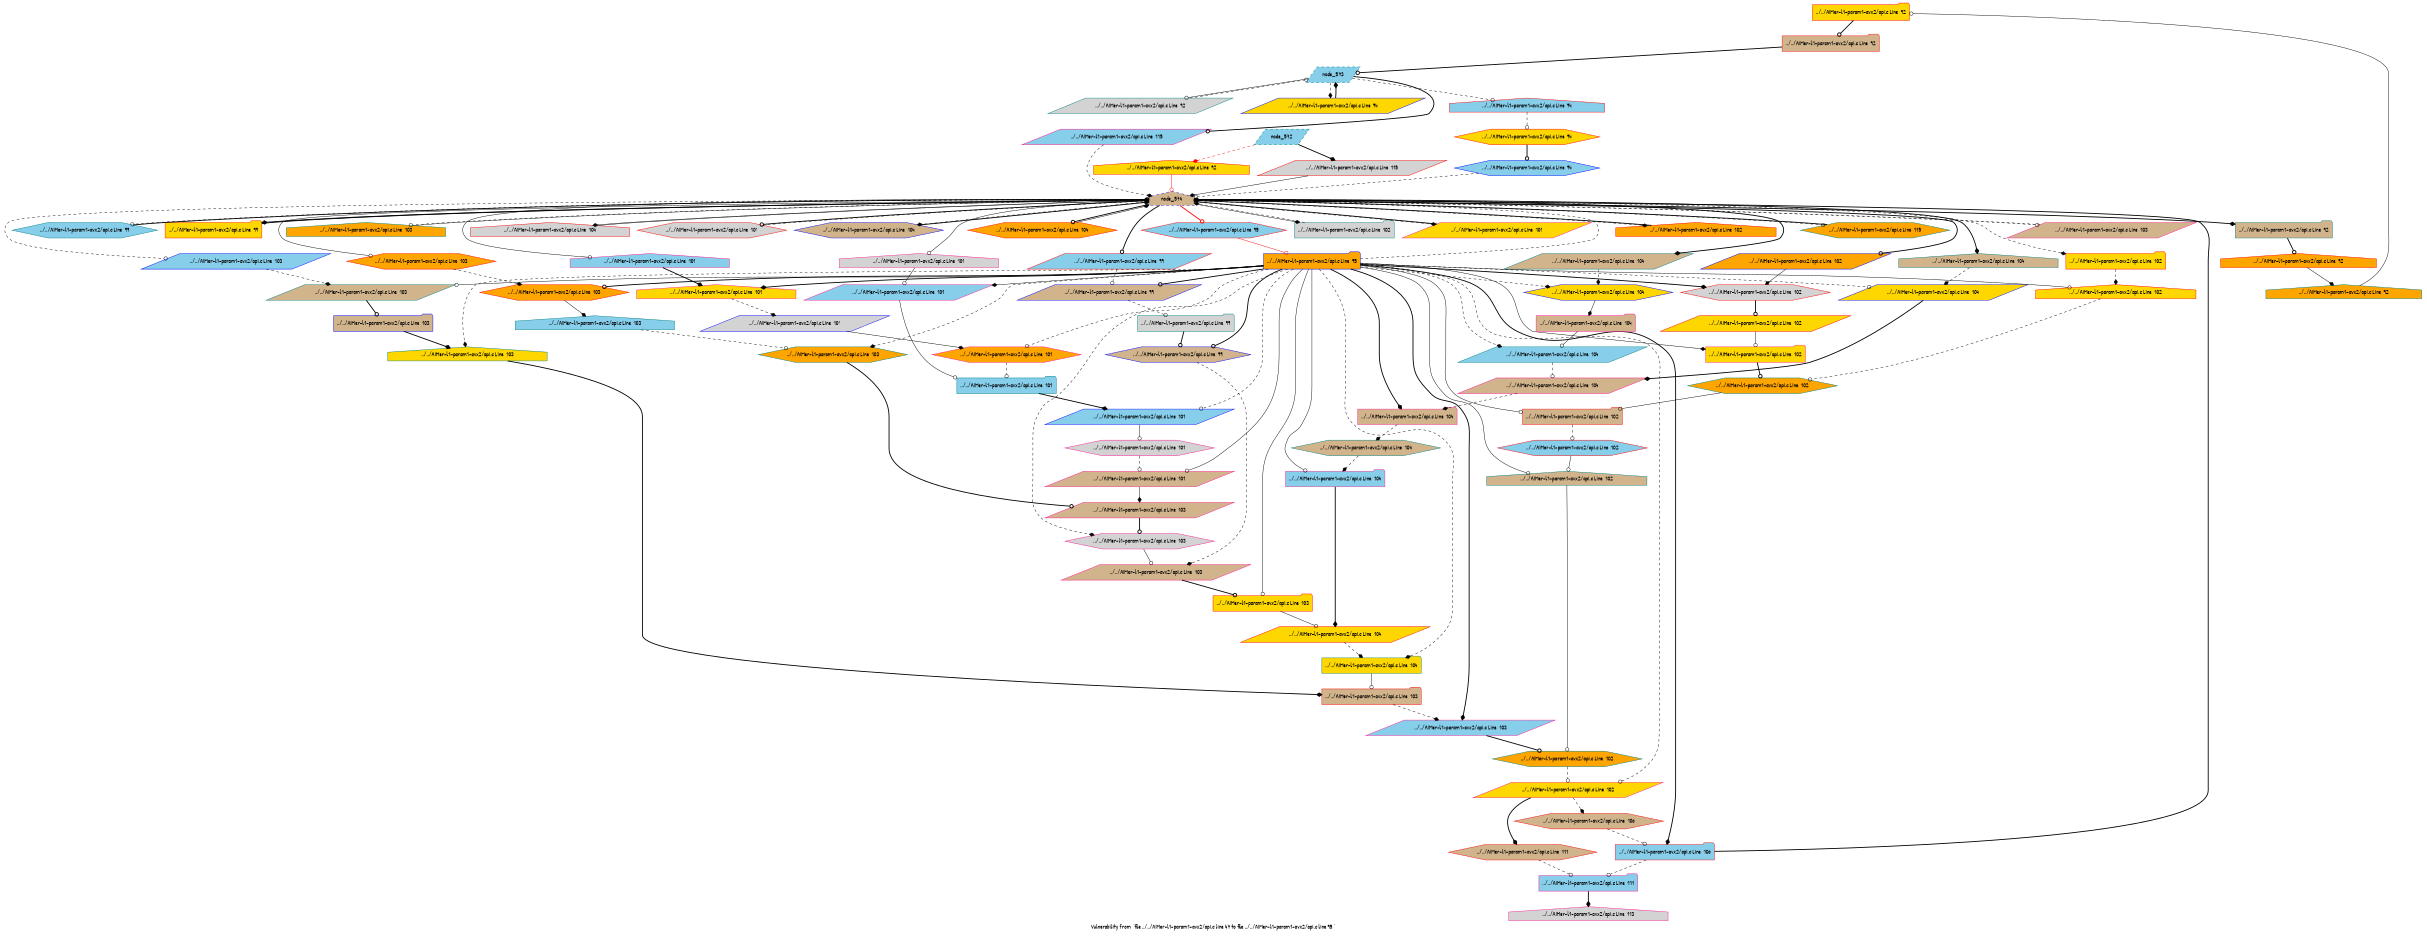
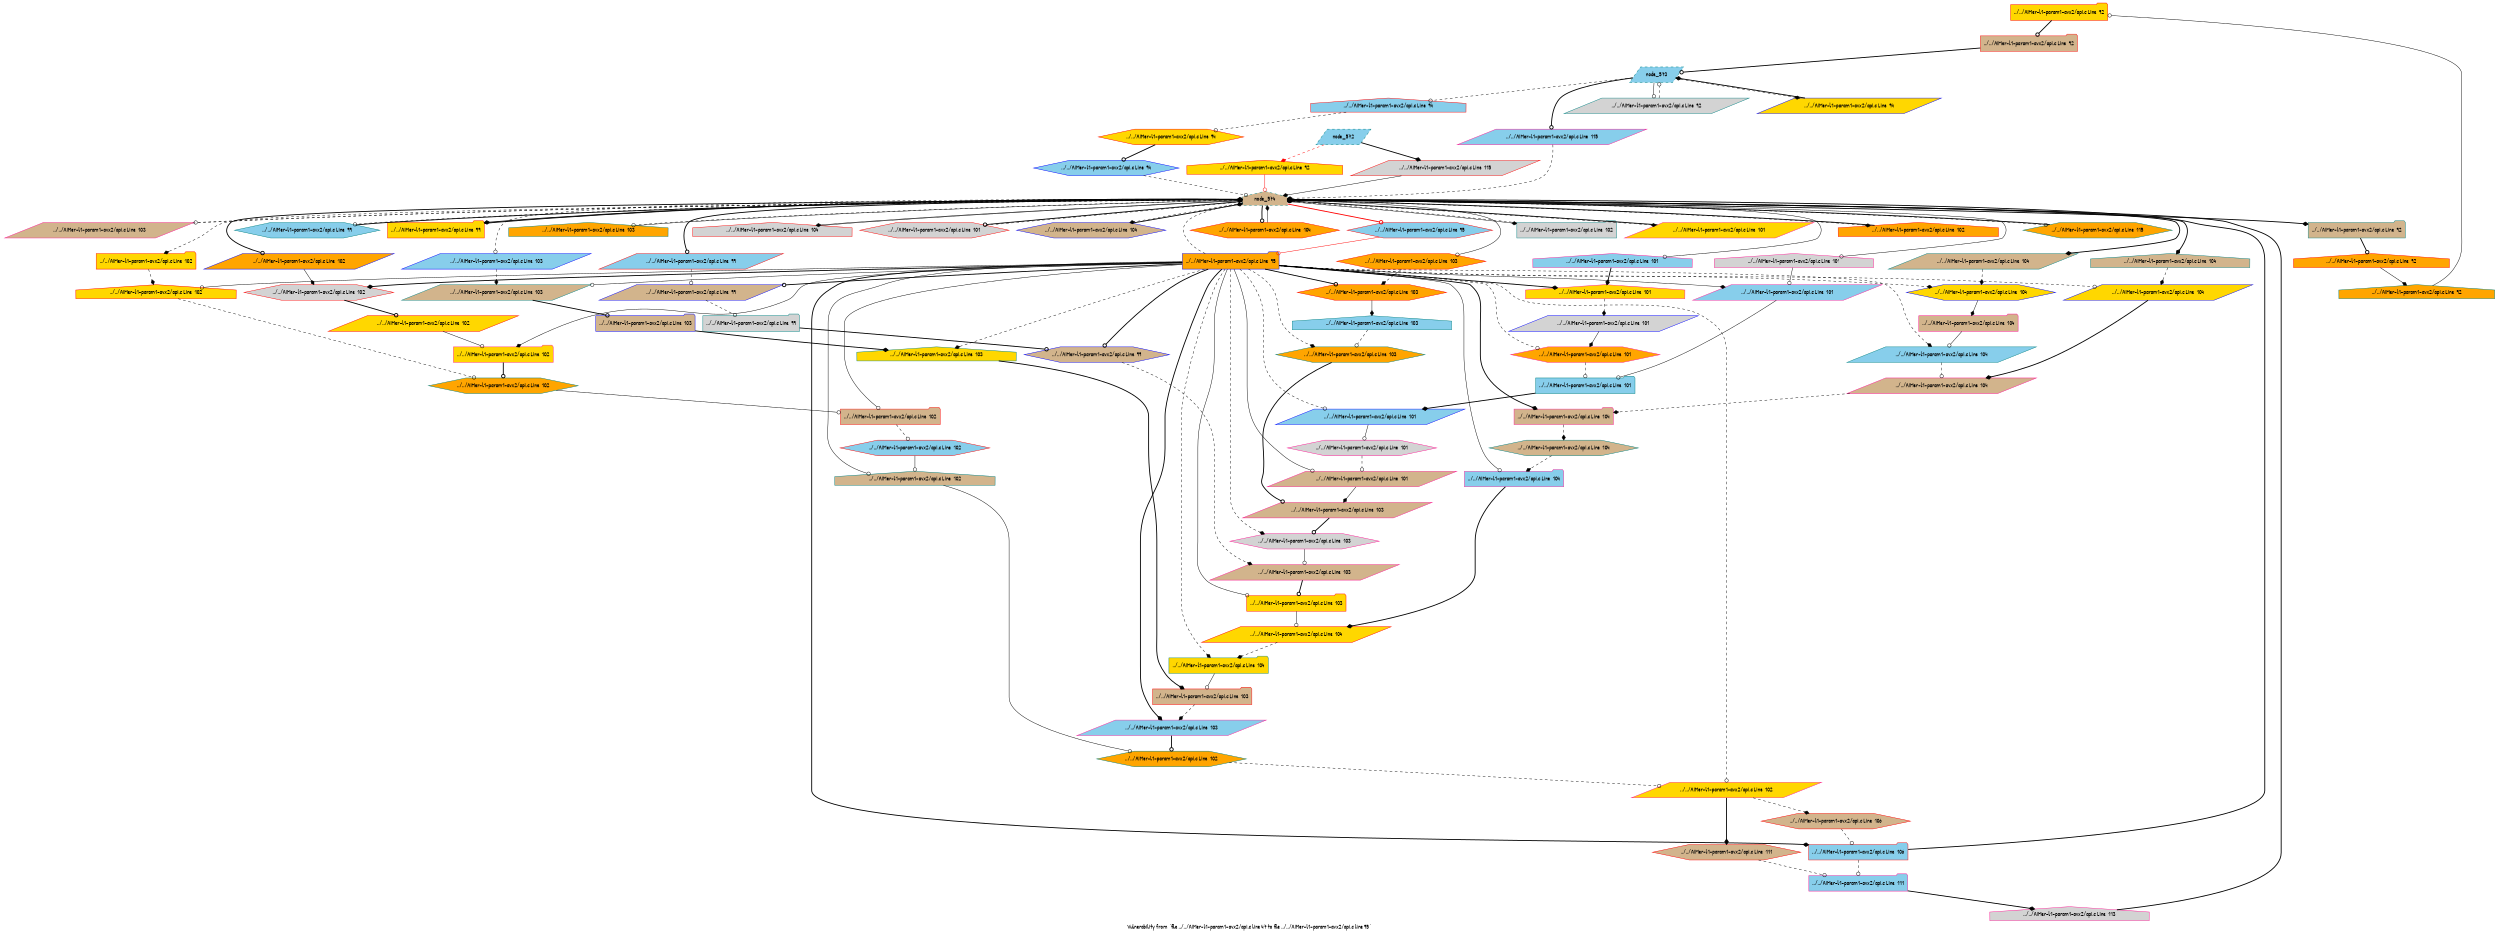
node "node_574": color blue -> teal
edge "../../AIMer-l1-param1-avx2/api.c Line  113" -> "node_574": added
